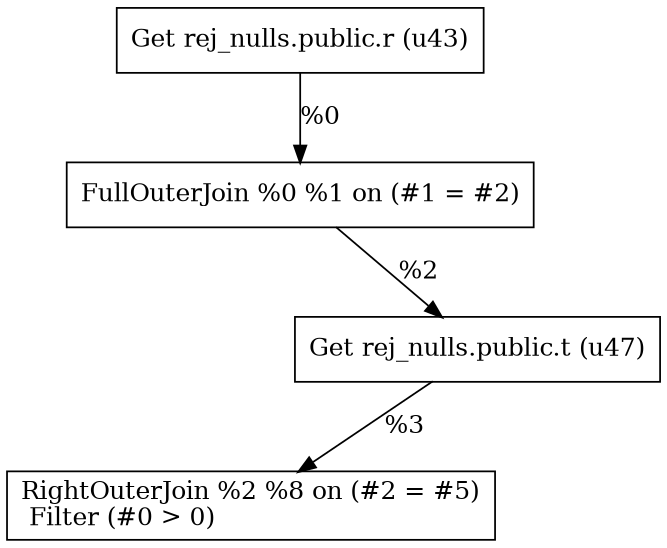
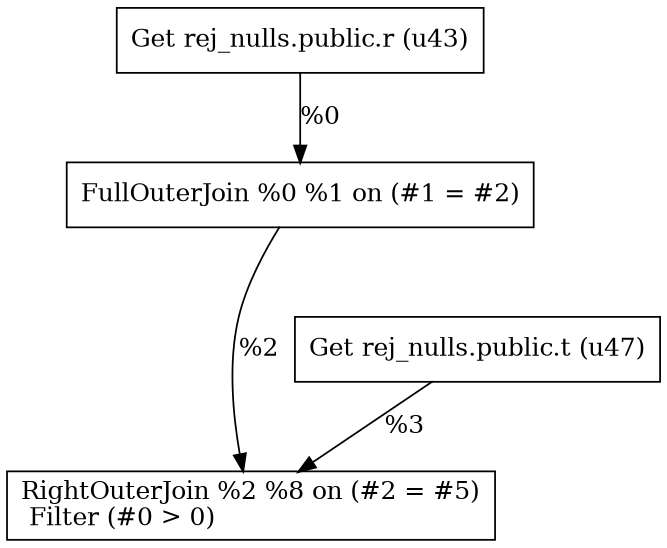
edge "FullOuterJoin %0 %1 on (#1 = #2)" -> "Get rej_nulls.public.t (u47)": now "FullOuterJoin %0 %1 on (#1 = #2)" -> "RightOuterJoin %2 %8 on (#2 = #5) Filter (#0 > 0)"
